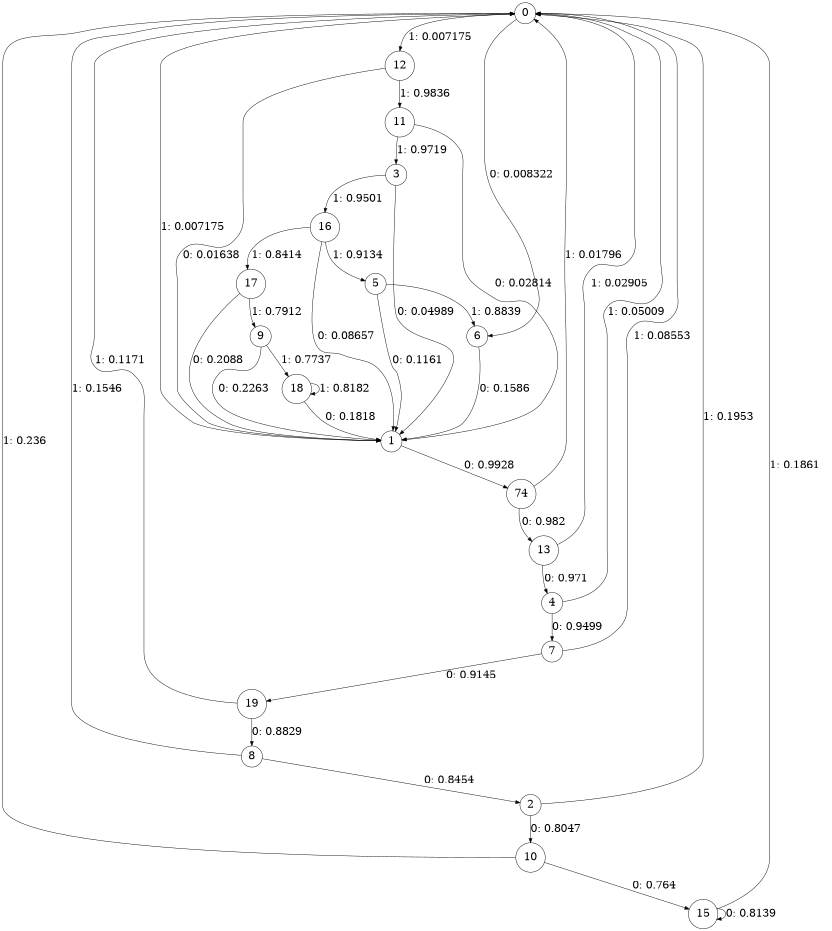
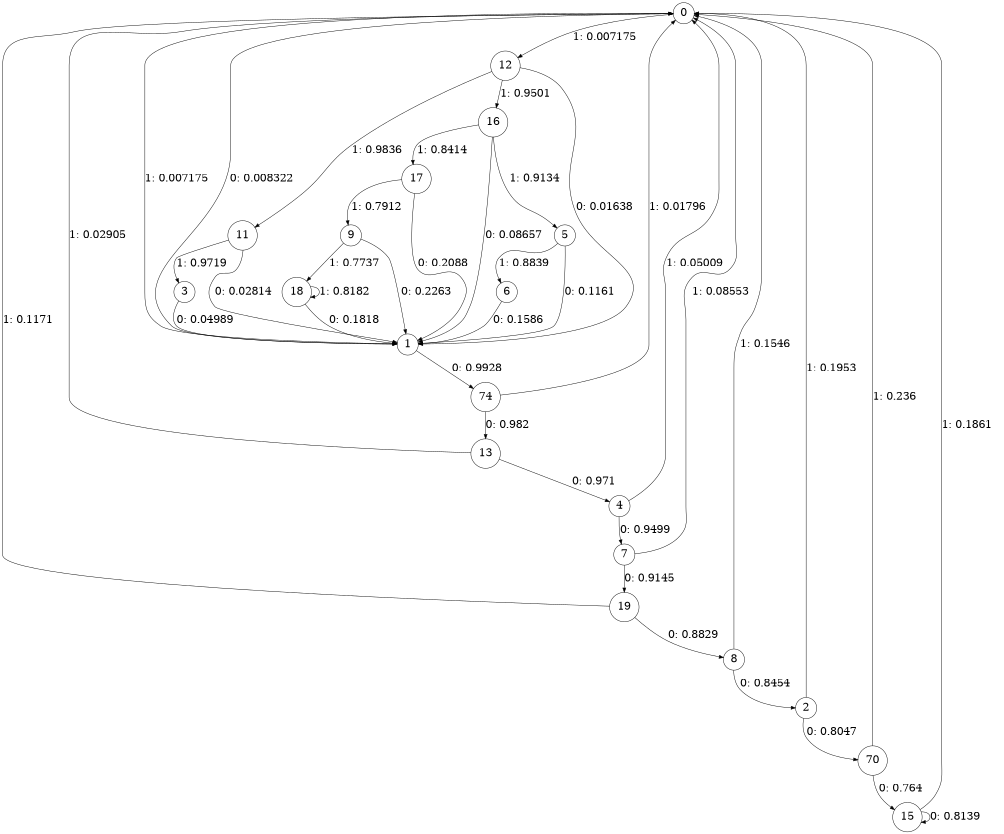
edge "3" -> "16": now "12" -> "16"
edge "0" -> "6": now "0" -> "1"
node "10": label "10" -> "70"
